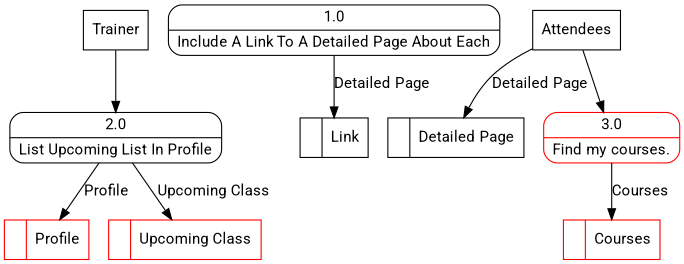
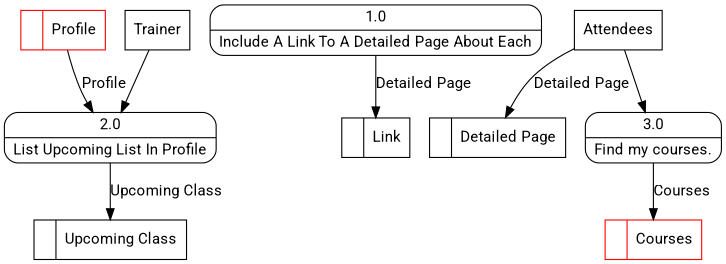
node "3.0": color red -> black
edge "2.0" -> "Profile": reversed
node "Upcoming Class": color red -> black
